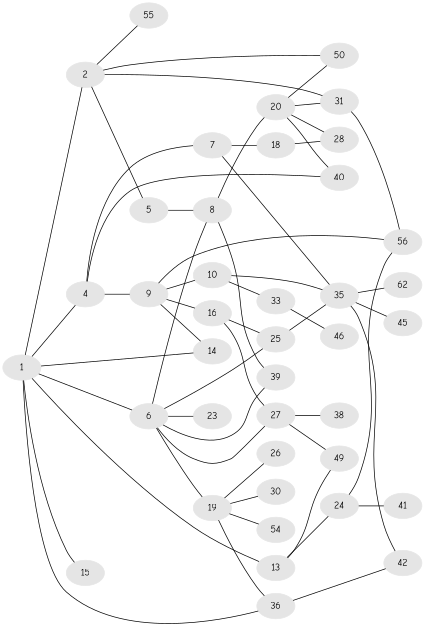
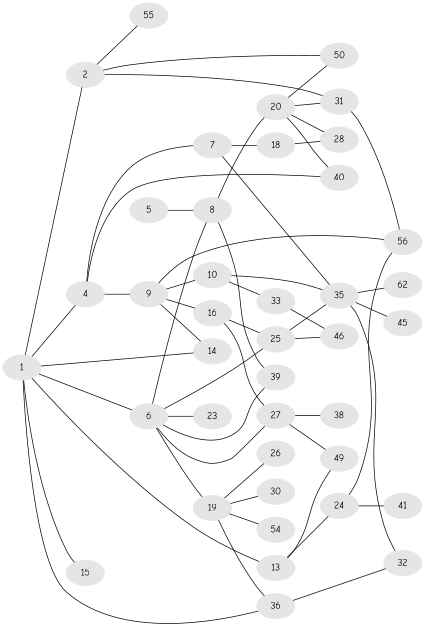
edge "2" -- "5": removed
edge "46" -- "25": added
node "42": label "42" -> "32"
